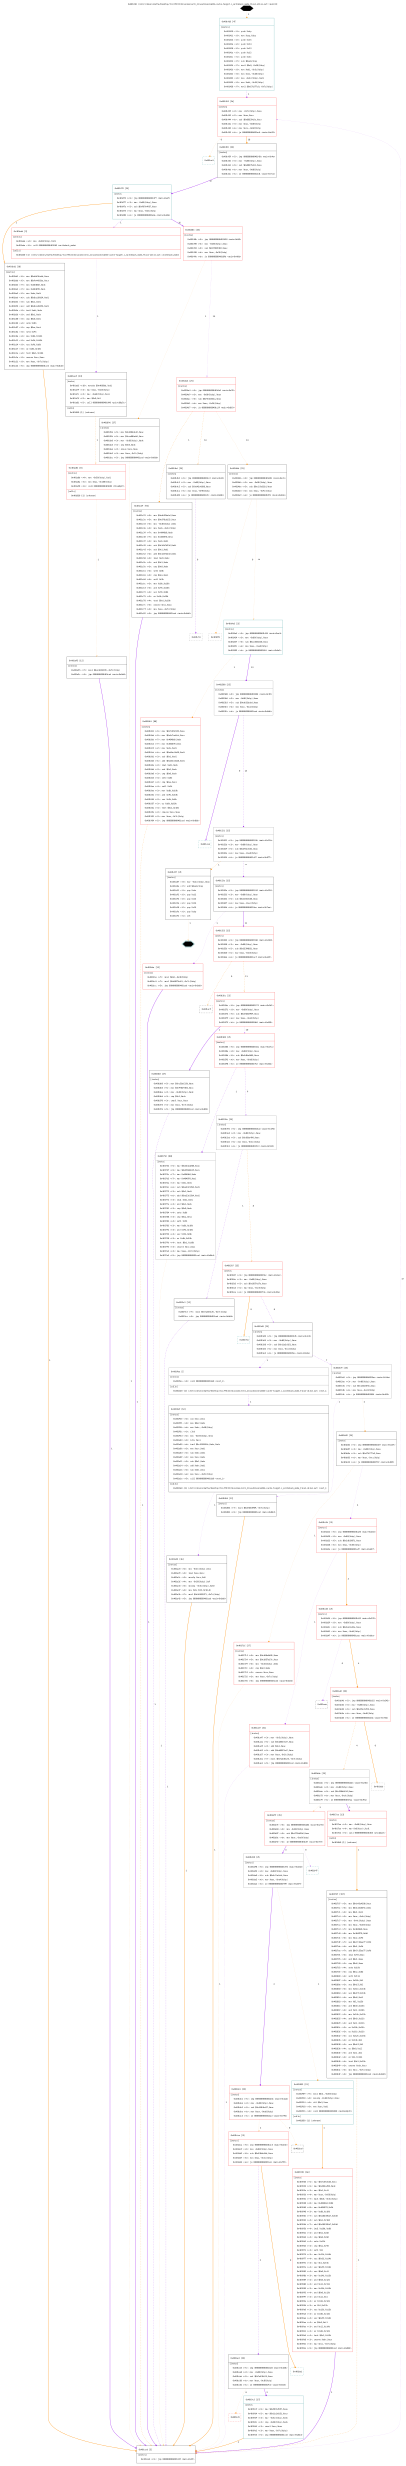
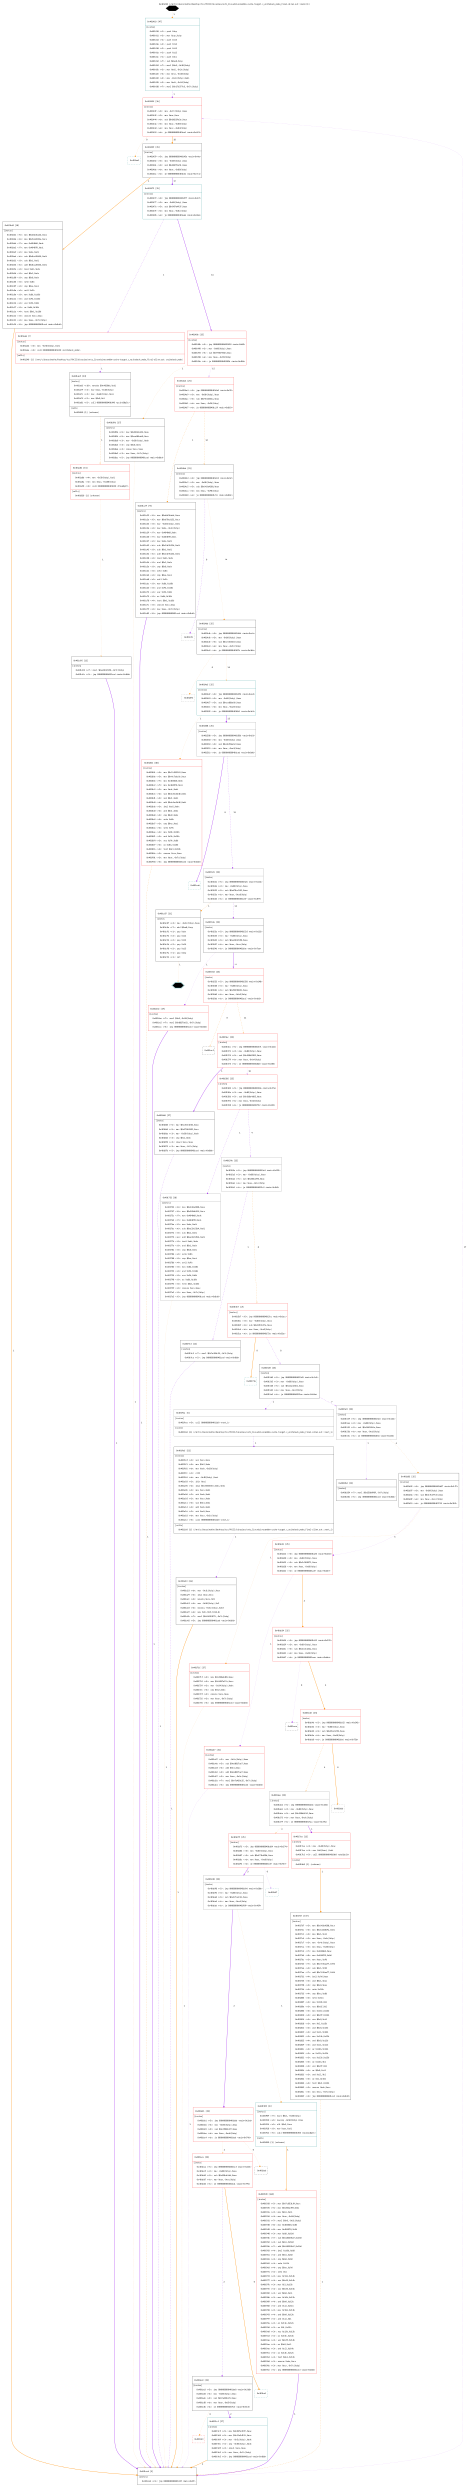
edge "0x401472 [25]" -> "0x401bd1 [88]": now "0x401459 [25]" -> "0x401bd1 [88]"
edge "0x4014a4 [25]" -> "0x4014d6 [25]": now "0x4014bd [25]" -> "0x4014d6 [25]"
edge "0x401854 [12]" -> "0x401ced [5]": removed, label "1"
